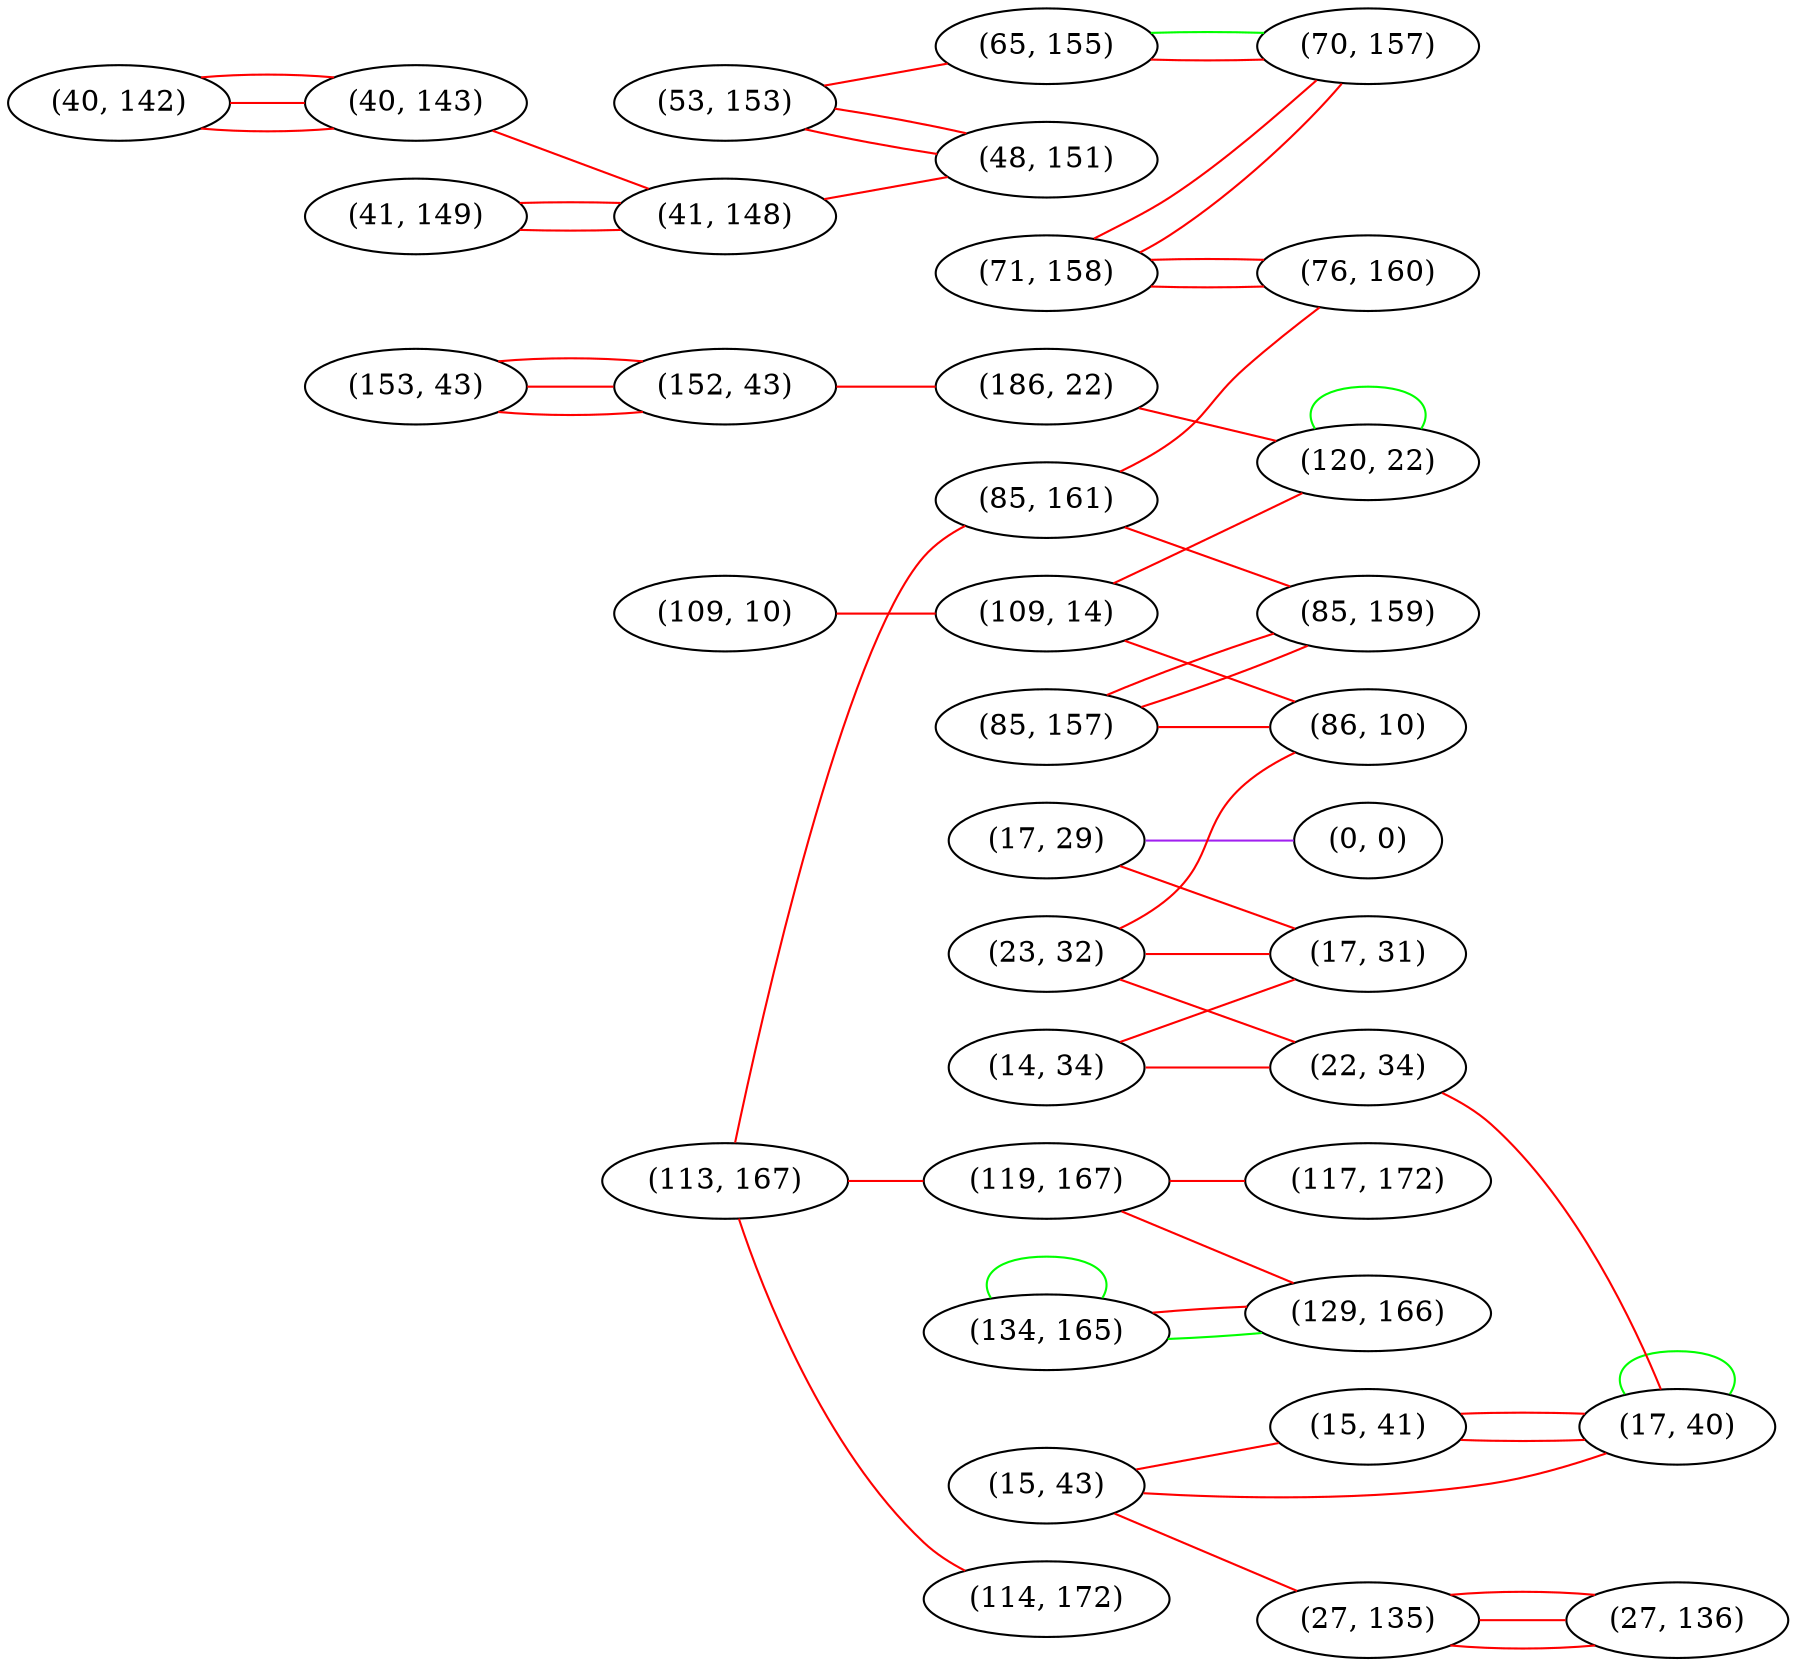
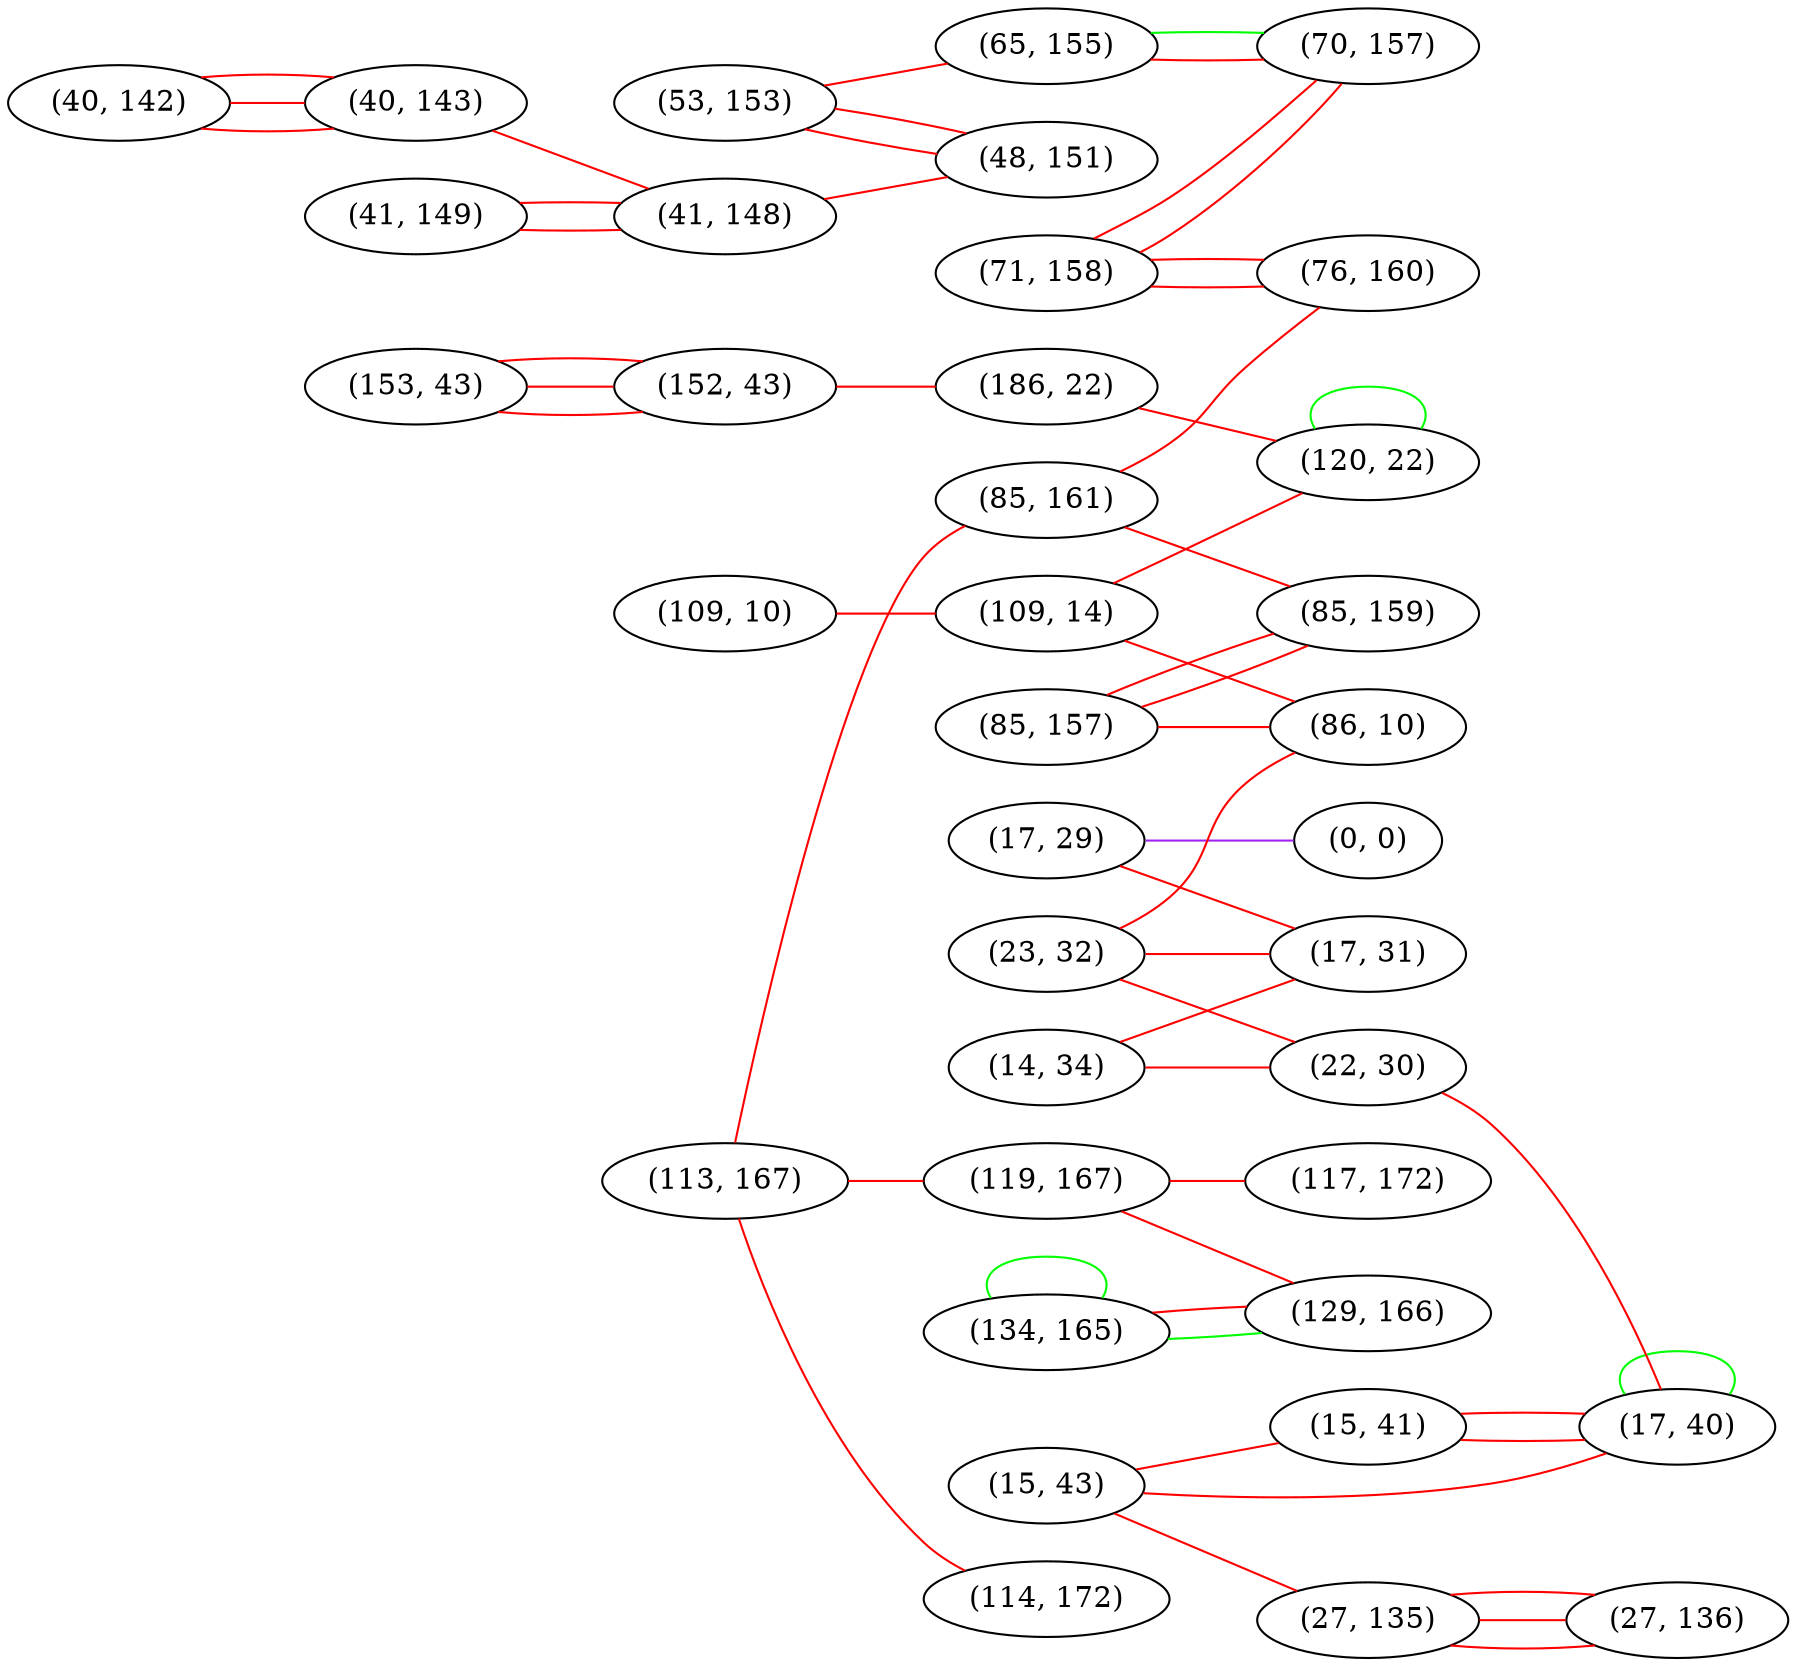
node "(22, 34)": label "(22, 34)" -> "(22, 30)"
